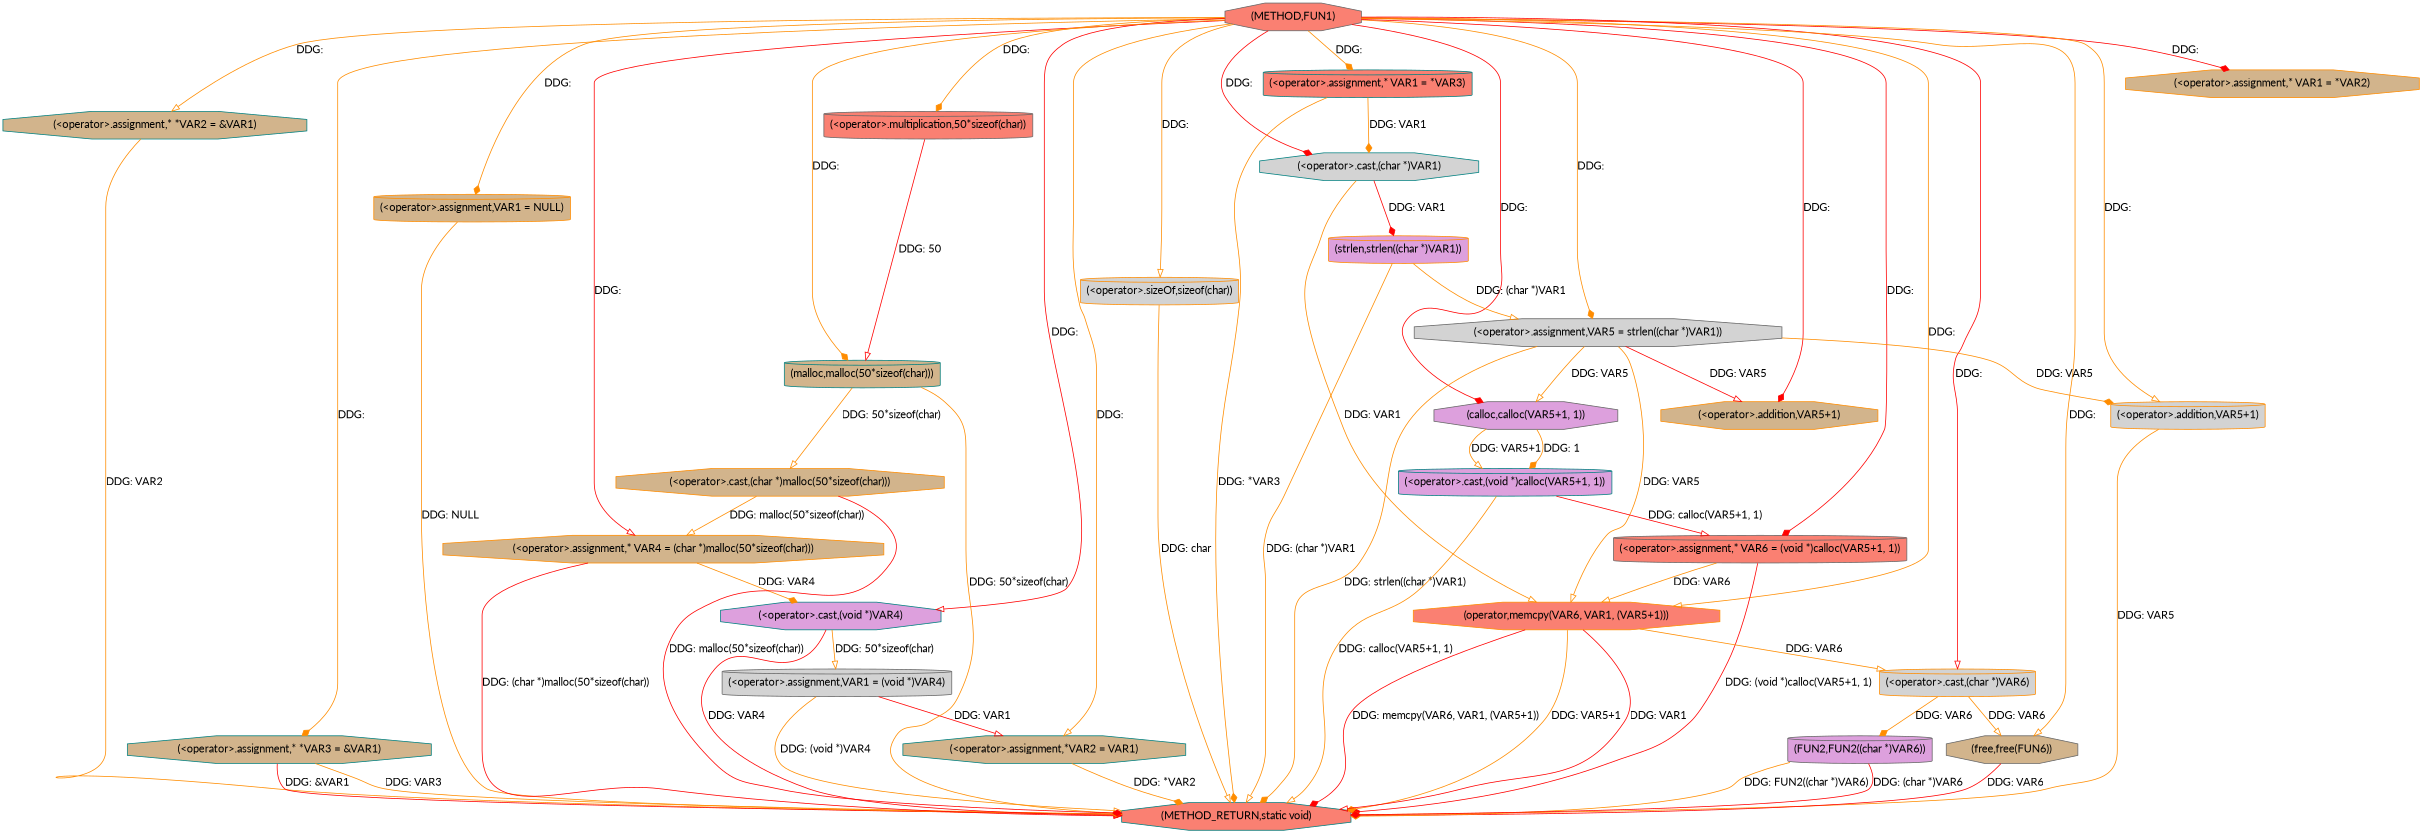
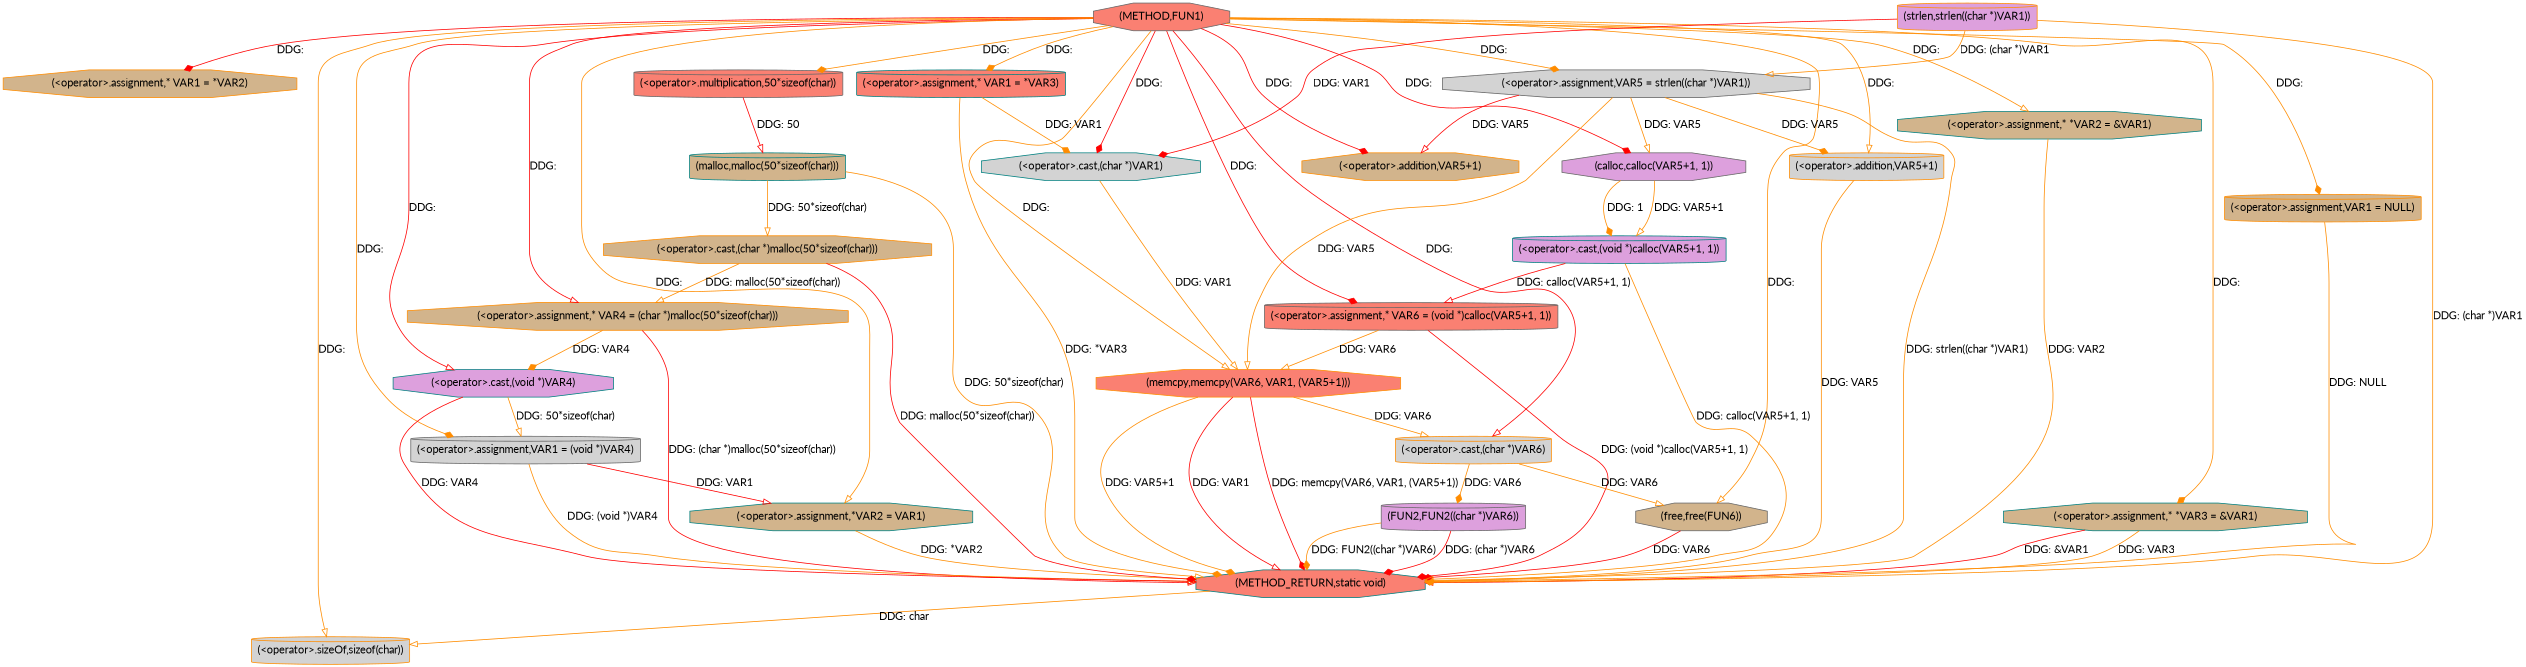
edge "(METHOD,FUN1)" -> "(malloc,malloc(50*sizeof(char)))": now "(METHOD,FUN1)" -> "(<operator>.assignment,VAR1 = (void *)VAR4)"
edge "(<operator>.cast,(char *)VAR1)" -> "(strlen,strlen((char *)VAR1))": reversed
edge "(<operator>.sizeOf,sizeof(char))" -> "(METHOD_RETURN,static void)": reversed
node "(operator,memcpy(VAR6, VAR1, (VAR5+1)))": label "(operator,memcpy(VAR6, VAR1, (VAR5+1)))" -> "(memcpy,memcpy(VAR6, VAR1, (VAR5+1)))"
edge "(<operator>.assignment,* *VAR2 = &VAR1)" -> "(METHOD_RETURN,static void)": arrowhead diamond -> onormal
